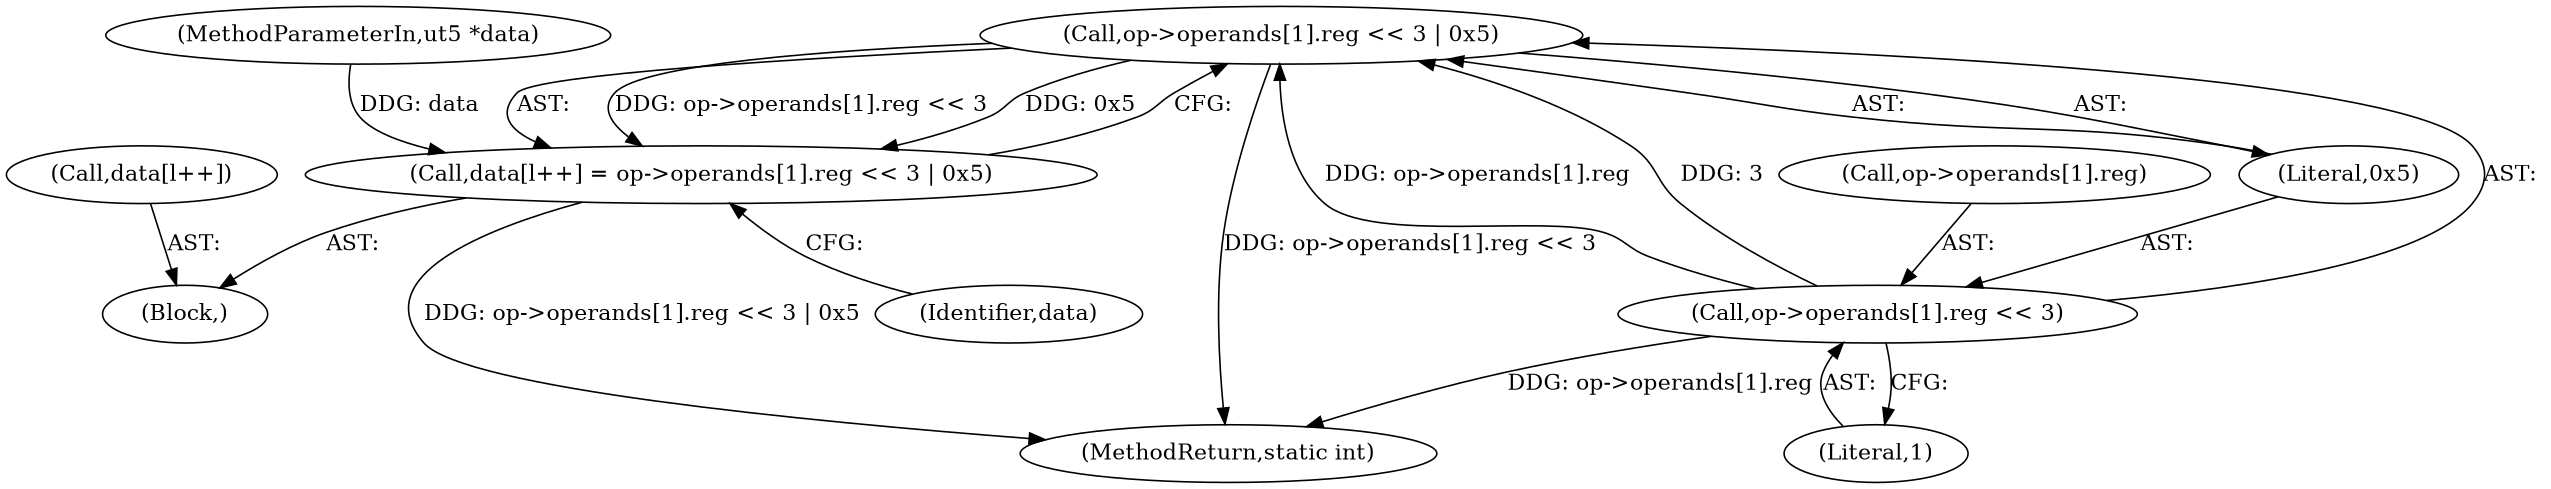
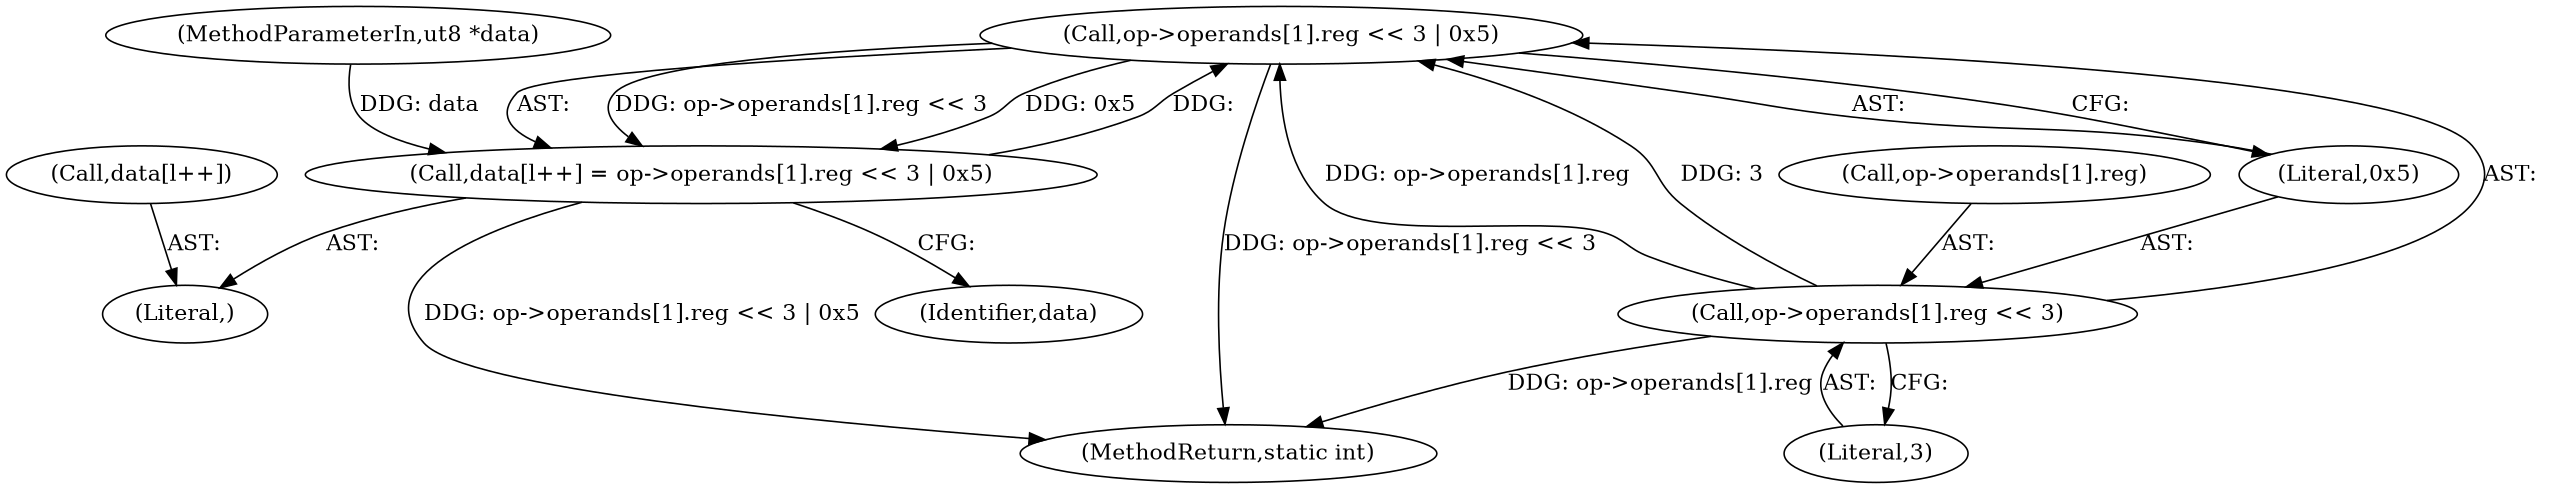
node "(MethodParameterIn,ut5 *data)": label "(MethodParameterIn,ut5 *data)" -> "(MethodParameterIn,ut8 *data)"
edge "(Call,data[l++] = op->operands[1].reg << 3 | 0x5)" -> "(Call,op->operands[1].reg << 3 | 0x5)": label "CFG: " -> "DDG: "
edge "(Call,op->operands[1].reg << 3 | 0x5)" -> "(Literal,0x5)": label "AST: " -> "CFG: "
edge "(Identifier,data)" -> "(Call,data[l++] = op->operands[1].reg << 3 | 0x5)": reversed
node "(Block,)": label "(Block,)" -> "(Literal,)"
node "(Literal,1)": label "(Literal,1)" -> "(Literal,3)"
